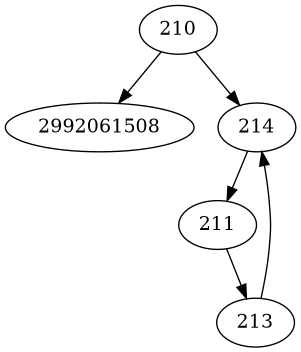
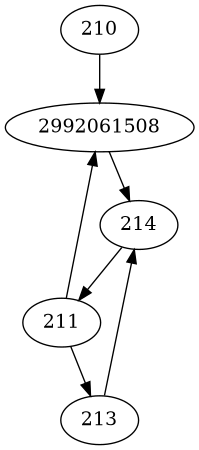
edge "210" -> "214": now "2992061508" -> "214"
edge "211" -> "2992061508": added
